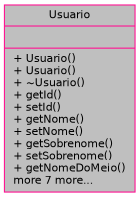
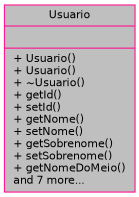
node "Usuario": text "more 7 more..." -> "and 7 more..."
